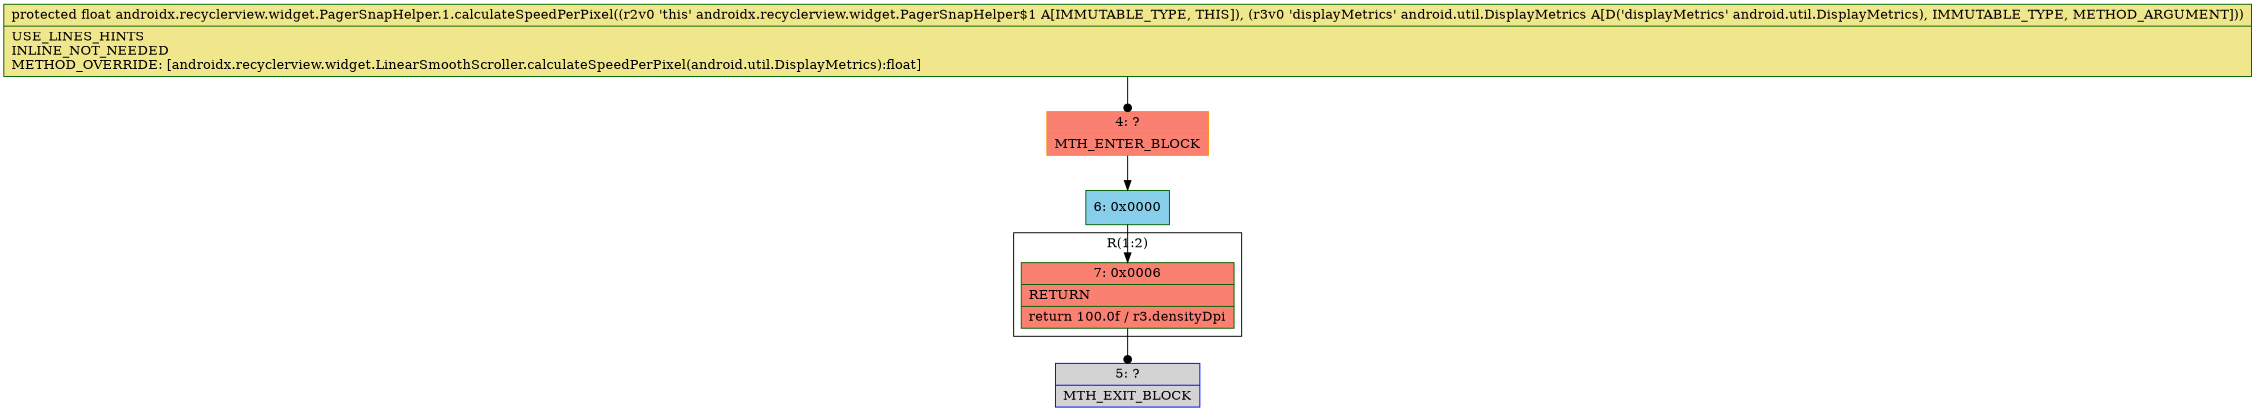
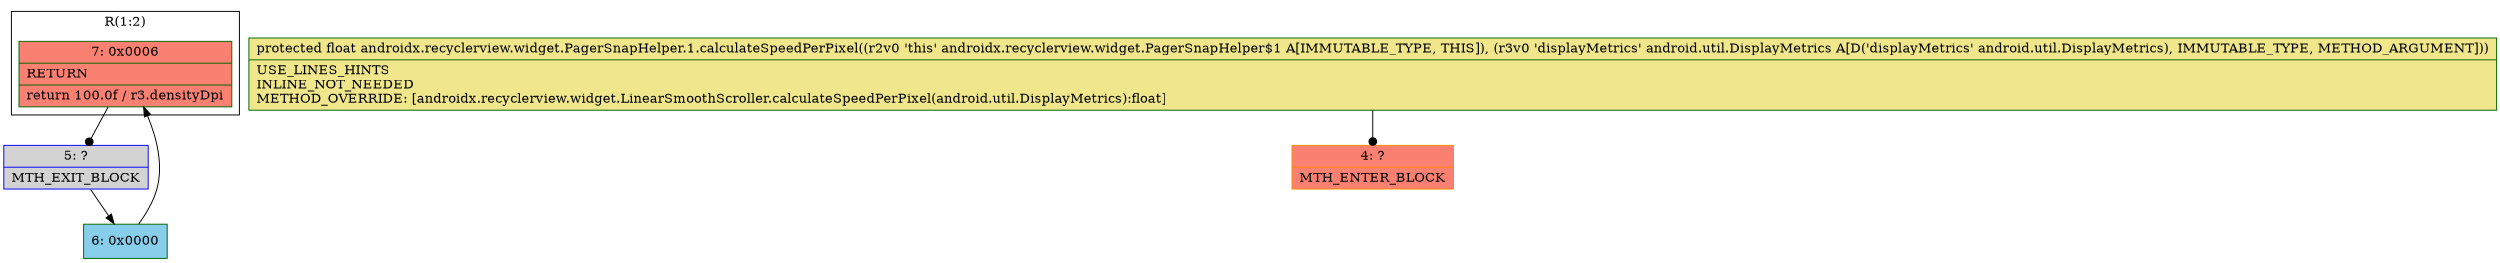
edge "4: ?" -> "6: 0x0000": now "5: ?" -> "6: 0x0000"
